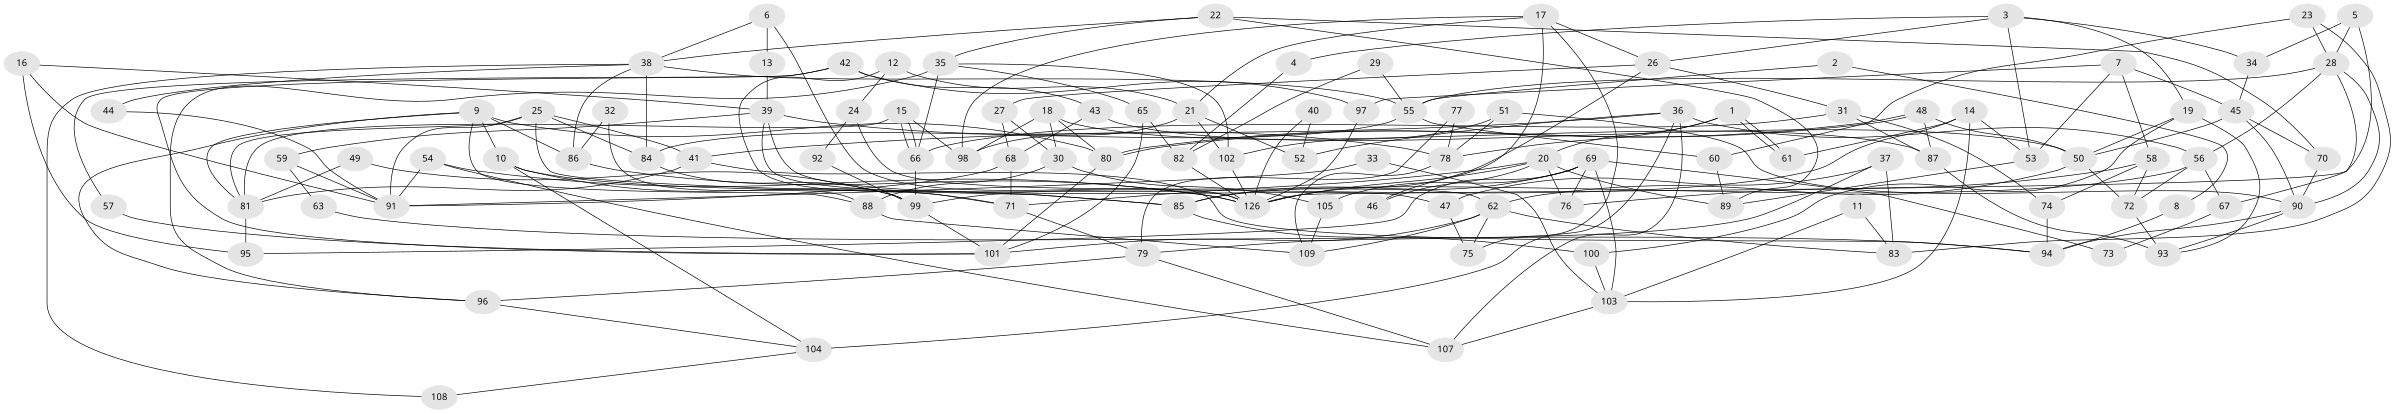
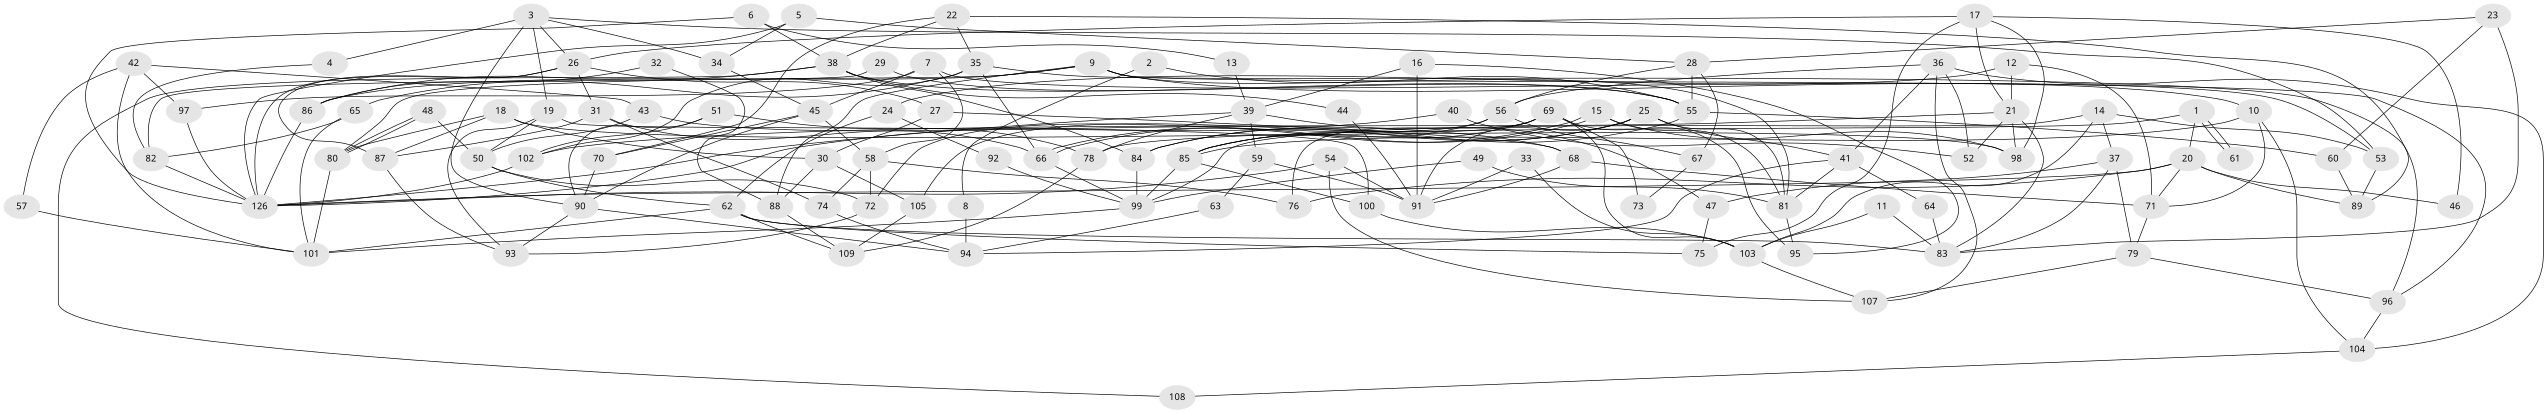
node "77": removed
edge "45" -- "50": now "45" -- "58"
edge "48" -- "87": now "26" -- "87"
edge "14" -- "61": now "14" -- "37"
edge "28" -- "90": now "3" -- "90"
edge "85" -- "99": added
edge "21" -- "83": added
node "64": added
